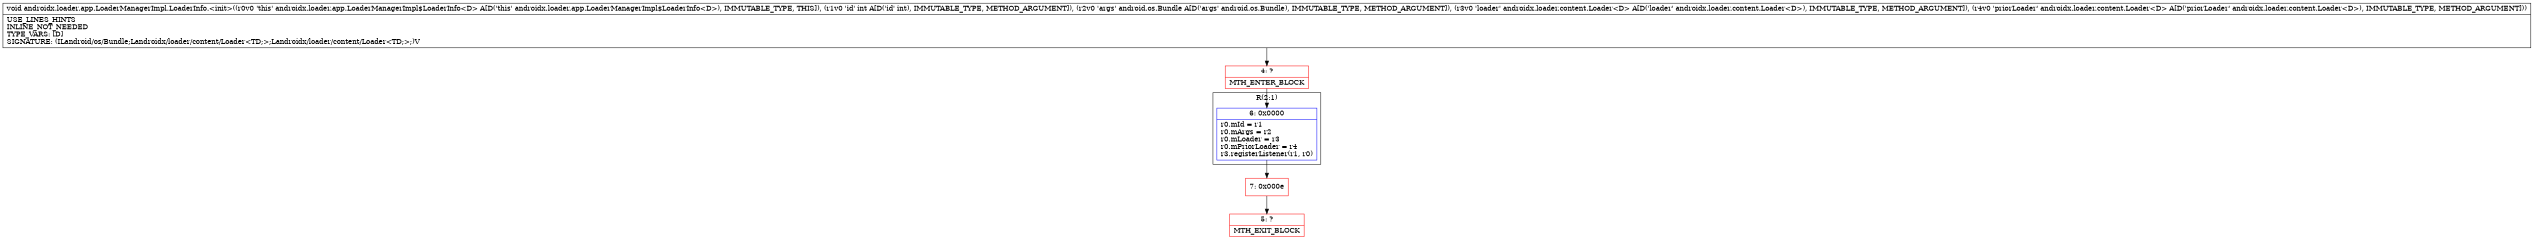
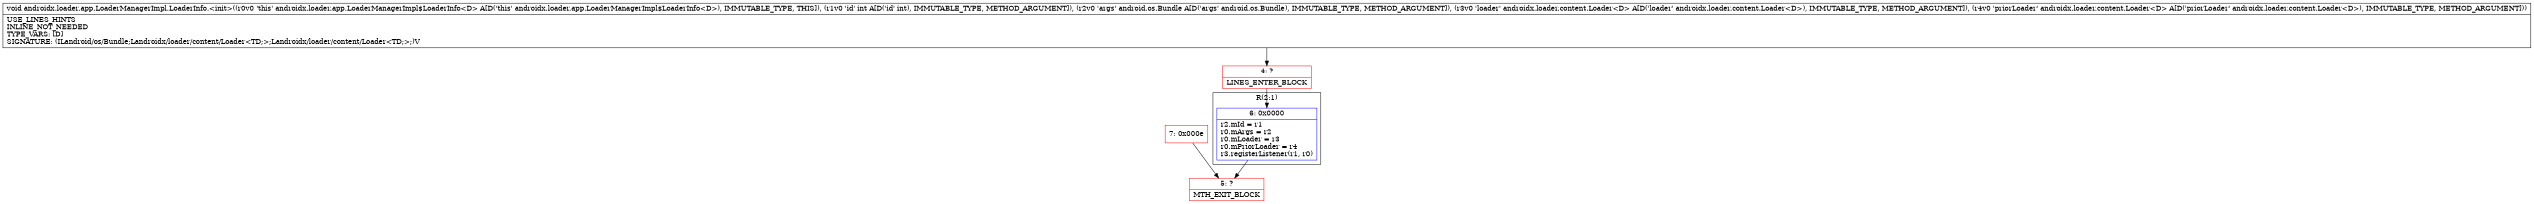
node "4: ?": text "MTH_ENTER_BLOCK" -> "LINES_ENTER_BLOCK"
node "6: 0x0000": text "r0.mId = r1" -> "r2.mId = r1"
edge "6: 0x0000" -> "7: 0x000e": now "6: 0x0000" -> "5: ?"
